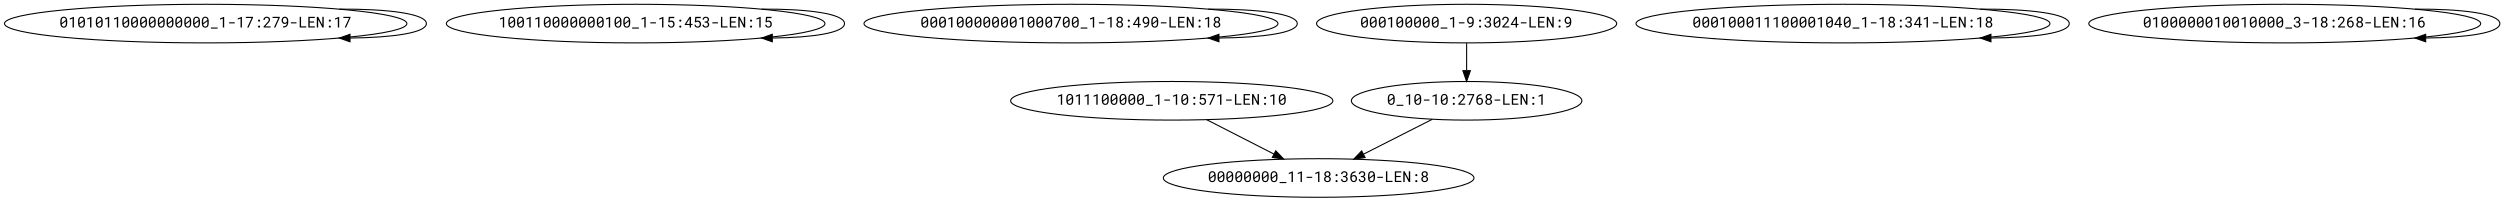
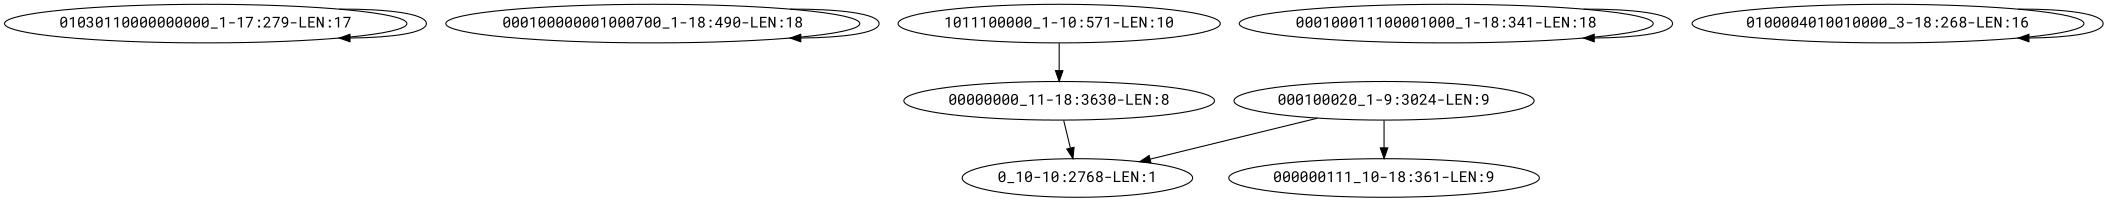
node "01010110000000000_1-17:279-LEN:17": label "01010110000000000_1-17:279-LEN:17" -> "01030110000000000_1-17:279-LEN:17"
node "100110000000100_1-15:453-LEN:15": removed
node "000100000_1-9:3024-LEN:9": label "000100000_1-9:3024-LEN:9" -> "000100020_1-9:3024-LEN:9"
node "000100011100001040_1-18:341-LEN:18": label "000100011100001040_1-18:341-LEN:18" -> "000100011100001000_1-18:341-LEN:18"
node "0100000010010000_3-18:268-LEN:16": label "0100000010010000_3-18:268-LEN:16" -> "0100004010010000_3-18:268-LEN:16"
edge "0_10-10:2768-LEN:1" -> "00000000_11-18:3630-LEN:8": reversed
node "000000111_10-18:361-LEN:9": added
